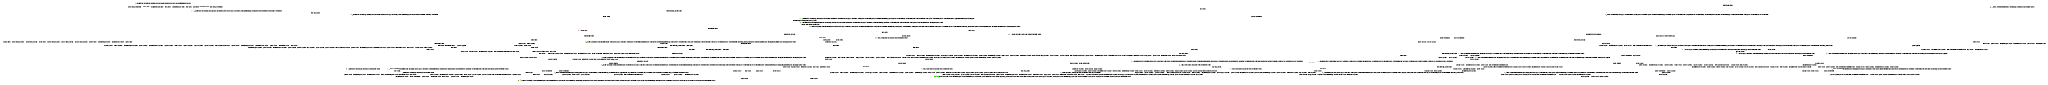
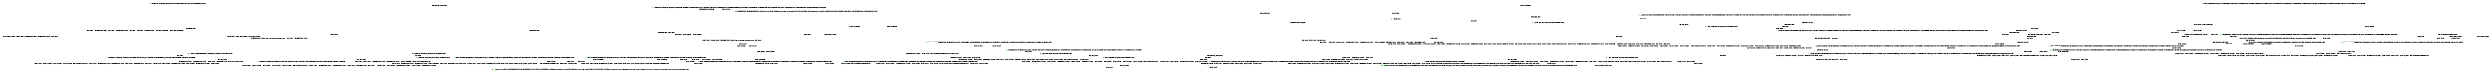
edge "ii" -> "b": added, label "KEX30 / KEX31+NEWKEYS"
